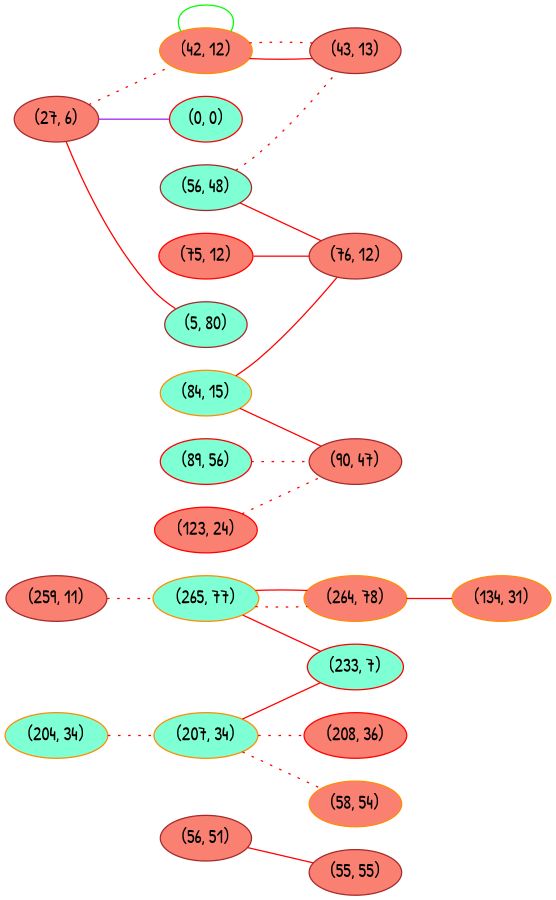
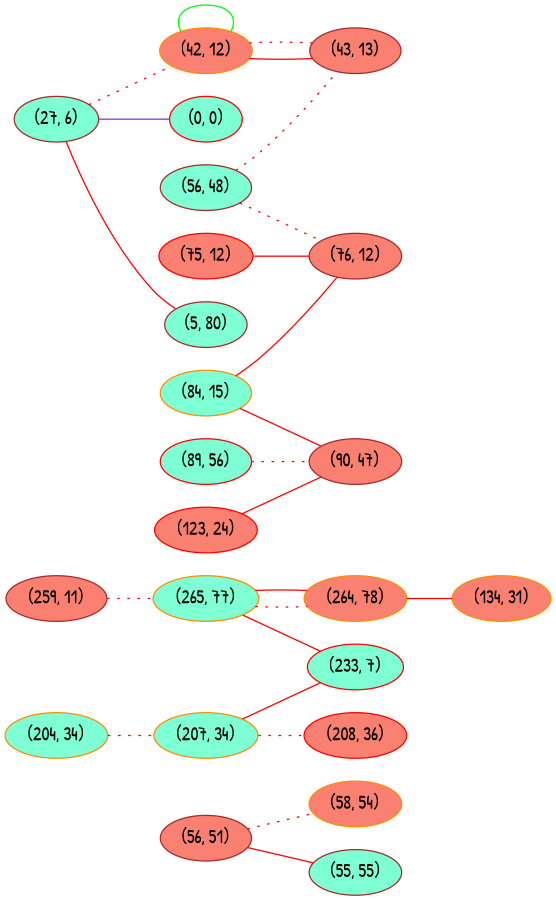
node "(27, 6)": fillcolor salmon -> aquamarine
edge "(56, 48)" -- "(76, 12)": style solid -> dotted
edge "(90, 47)" -- "(123, 24)": style dotted -> solid
edge "(207, 34)" -- "(58, 54)": now "(56, 51)" -- "(58, 54)"
node "(55, 55)": fillcolor salmon -> aquamarine
